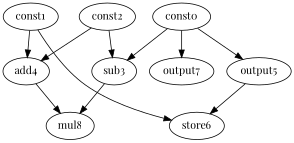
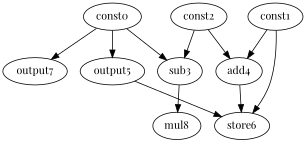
edge "add4" -> "mul8": now "add4" -> "store6"
